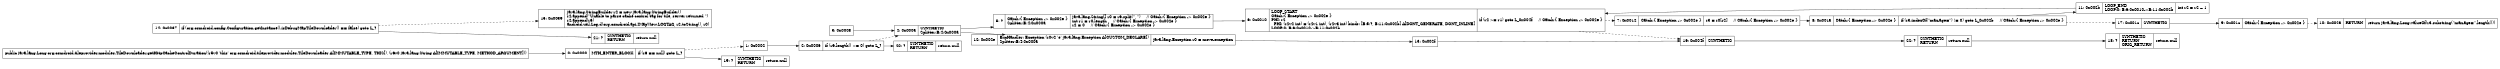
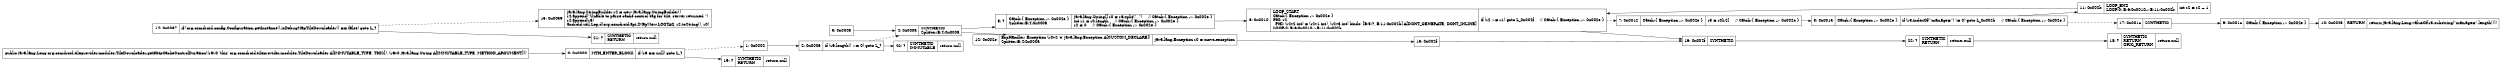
edge "9: 0x001c" -> "10: 0x002a": style dashed -> solid
edge "6: 0x0010" -> "16: 0x004f": style dashed -> solid
node "20: ?": text "RETURN" -> "IMMUTABLE"
